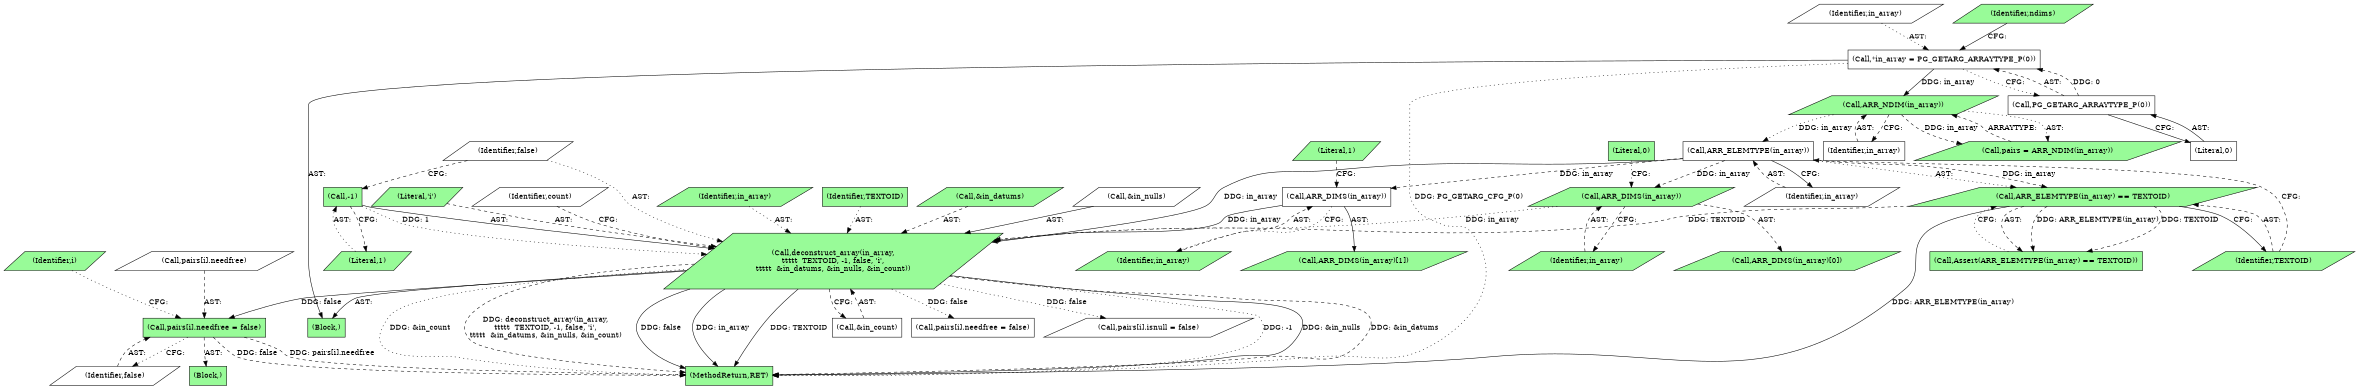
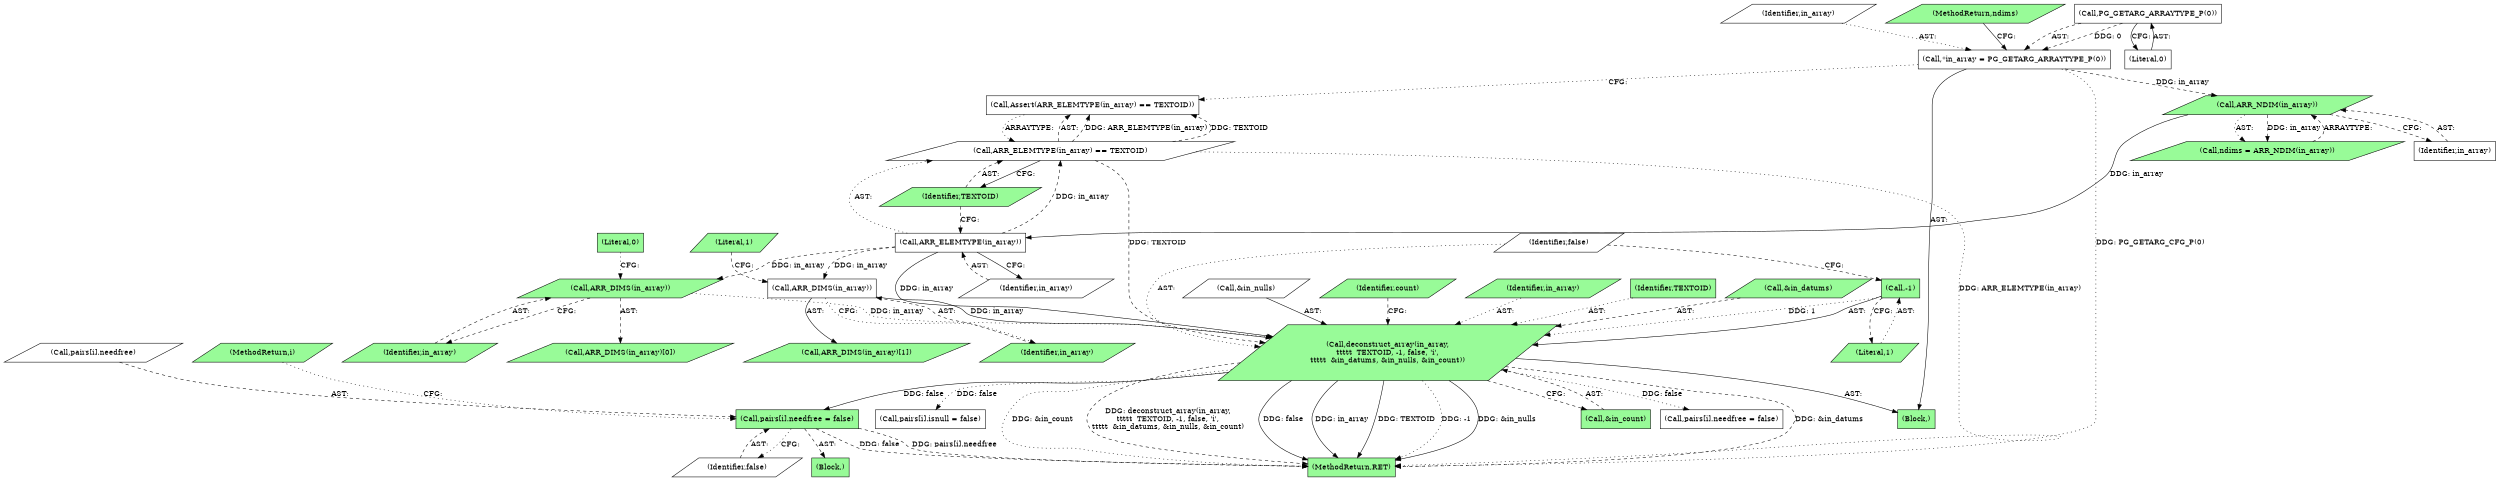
node "(Identifier,ndims)": label "(Identifier,ndims)" -> "(MethodReturn,ndims)"
edge "(Call,*in_array = PG_GETARG_ARRAYTYPE_P(0))" -> "(Call,ARR_NDIM(in_array))": style solid -> dashed
edge "(Call,*in_array = PG_GETARG_ARRAYTYPE_P(0))" -> "(Call,PG_GETARG_ARRAYTYPE_P(0))": now "(Call,*in_array = PG_GETARG_ARRAYTYPE_P(0))" -> "(Call,Assert(ARR_ELEMTYPE(in_array) == TEXTOID))"
edge "(Call,ARR_NDIM(in_array))" -> "(Call,ARR_ELEMTYPE(in_array))": style dotted -> solid
node "(Call,pairs = ARR_NDIM(in_array))": label "(Call,pairs = ARR_NDIM(in_array))" -> "(Call,ndims = ARR_NDIM(in_array))"
node "(Literal,'i')": removed
node "(Identifier,count)": fillcolor white -> palegreen
node "(Call,ARR_ELEMTYPE(in_array) == TEXTOID)": fillcolor palegreen -> white
edge "(Call,Assert(ARR_ELEMTYPE(in_array) == TEXTOID))" -> "(Call,ARR_ELEMTYPE(in_array) == TEXTOID)": label "CFG: " -> "ARRAYTYPE: "
node "(Identifier,i)": label "(Identifier,i)" -> "(MethodReturn,i)"
node "(Call,Assert(ARR_ELEMTYPE(in_array) == TEXTOID))": fillcolor palegreen -> white
node "(Call,&in_count)": fillcolor white -> palegreen
node "(Call,pairs[i].isnull = false)": shape parallelogram -> box
edge "(Call,ARR_ELEMTYPE(in_array) == TEXTOID)" -> "(MethodReturn,RET)": style solid -> dotted
